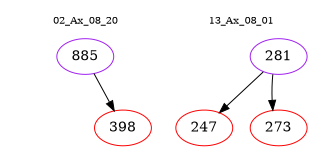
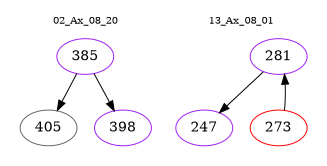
node "885": label "885" -> "385"
edge "281" -> "273": reversed
node "405": added
node "398": color red -> purple
node "247": color red -> purple
